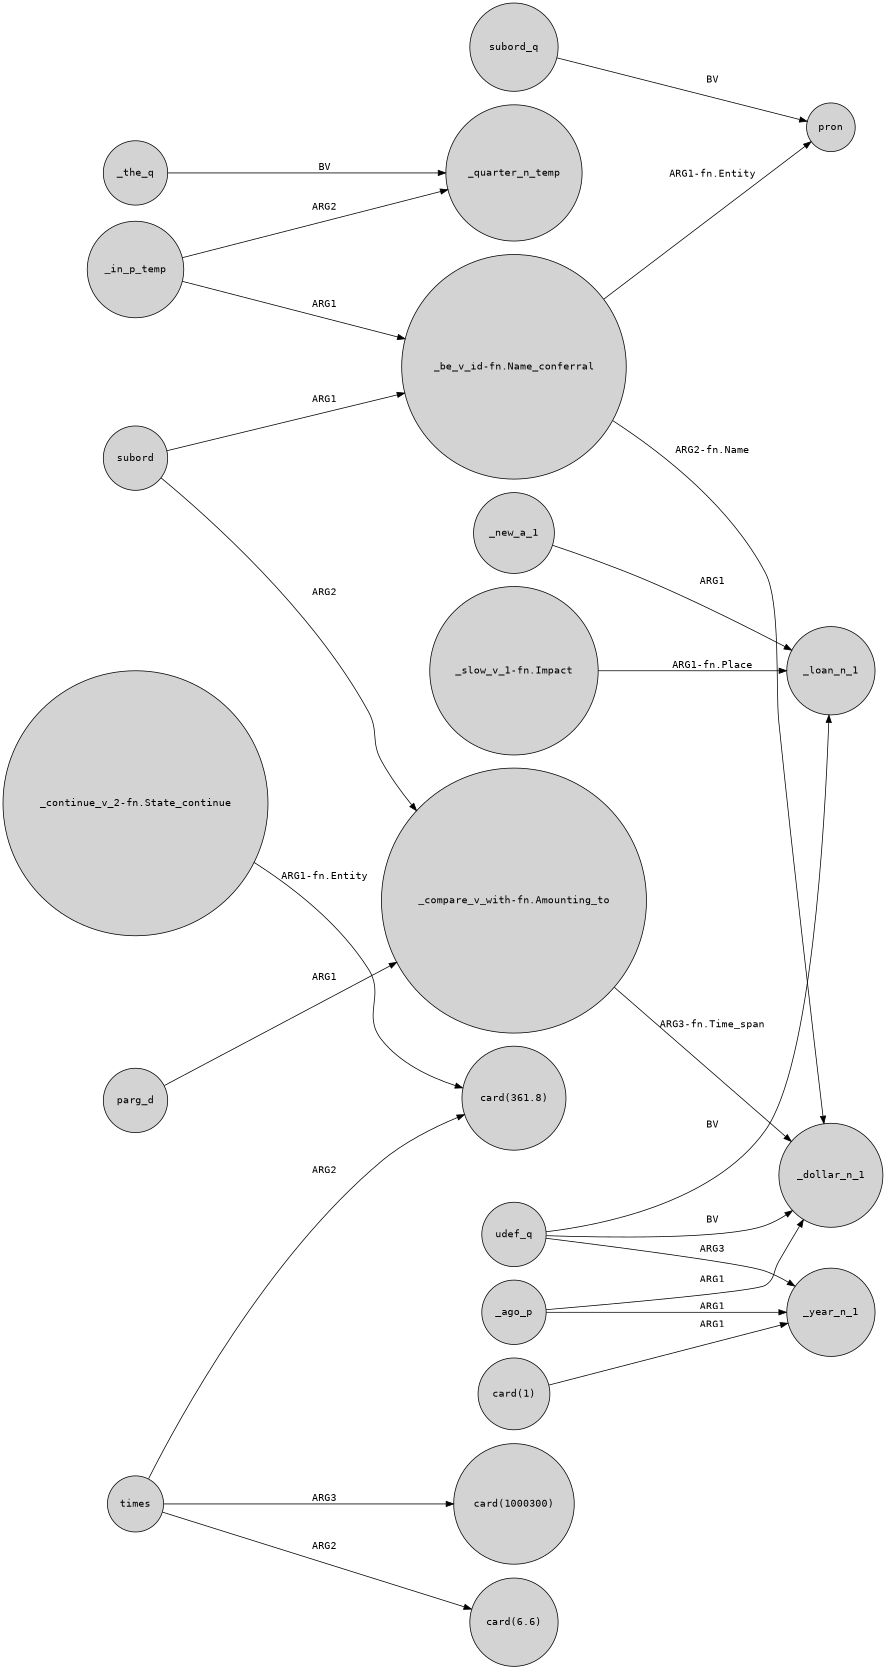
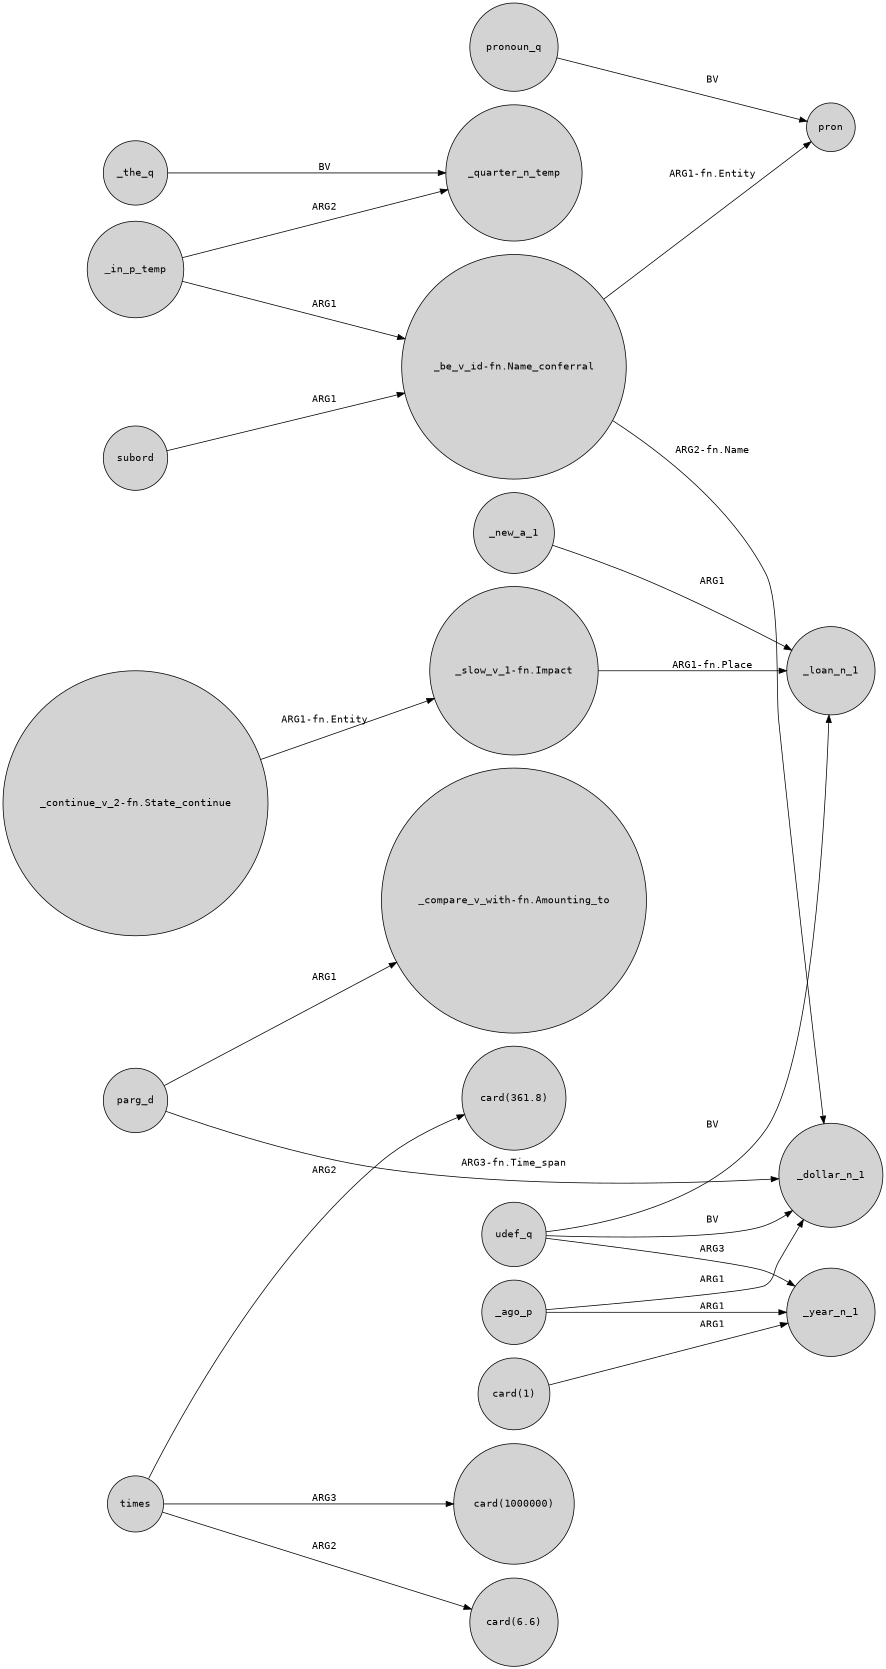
node "subord_q": label "subord_q" -> "pronoun_q"
edge "subord" -> "_compare_v_with-fn.Amounting_to": removed, label "ARG2"
edge "_continue_v_2-fn.State_continue" -> "card(361.8)": now "_continue_v_2-fn.State_continue" -> "_slow_v_1-fn.Impact"
edge "_compare_v_with-fn.Amounting_to" -> "_dollar_n_1": now "parg_d" -> "_dollar_n_1"
node "card(1000300)": label "card(1000300)" -> "card(1000000)"
